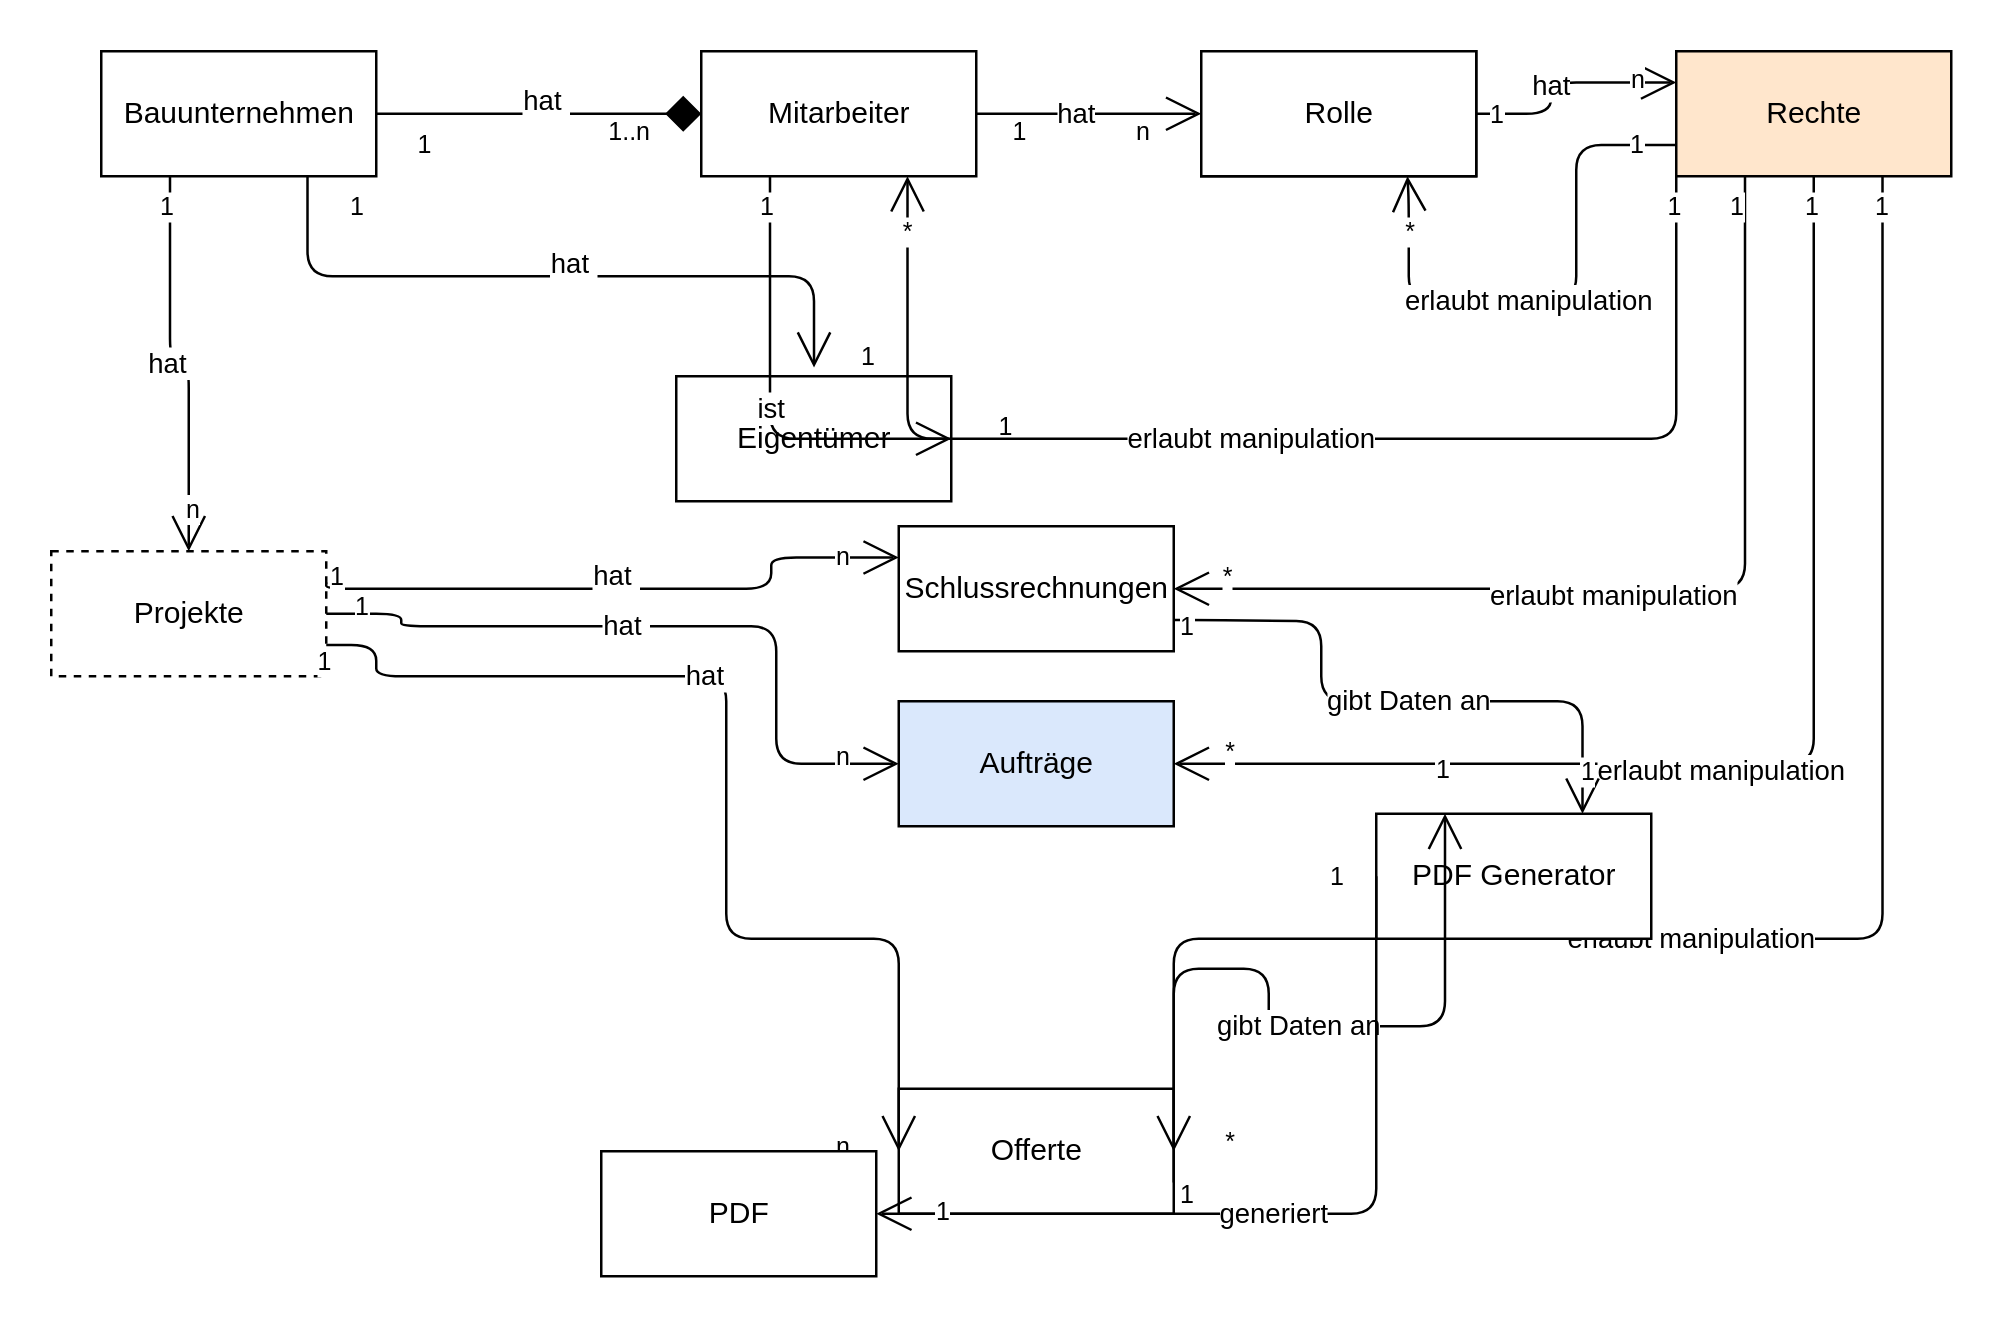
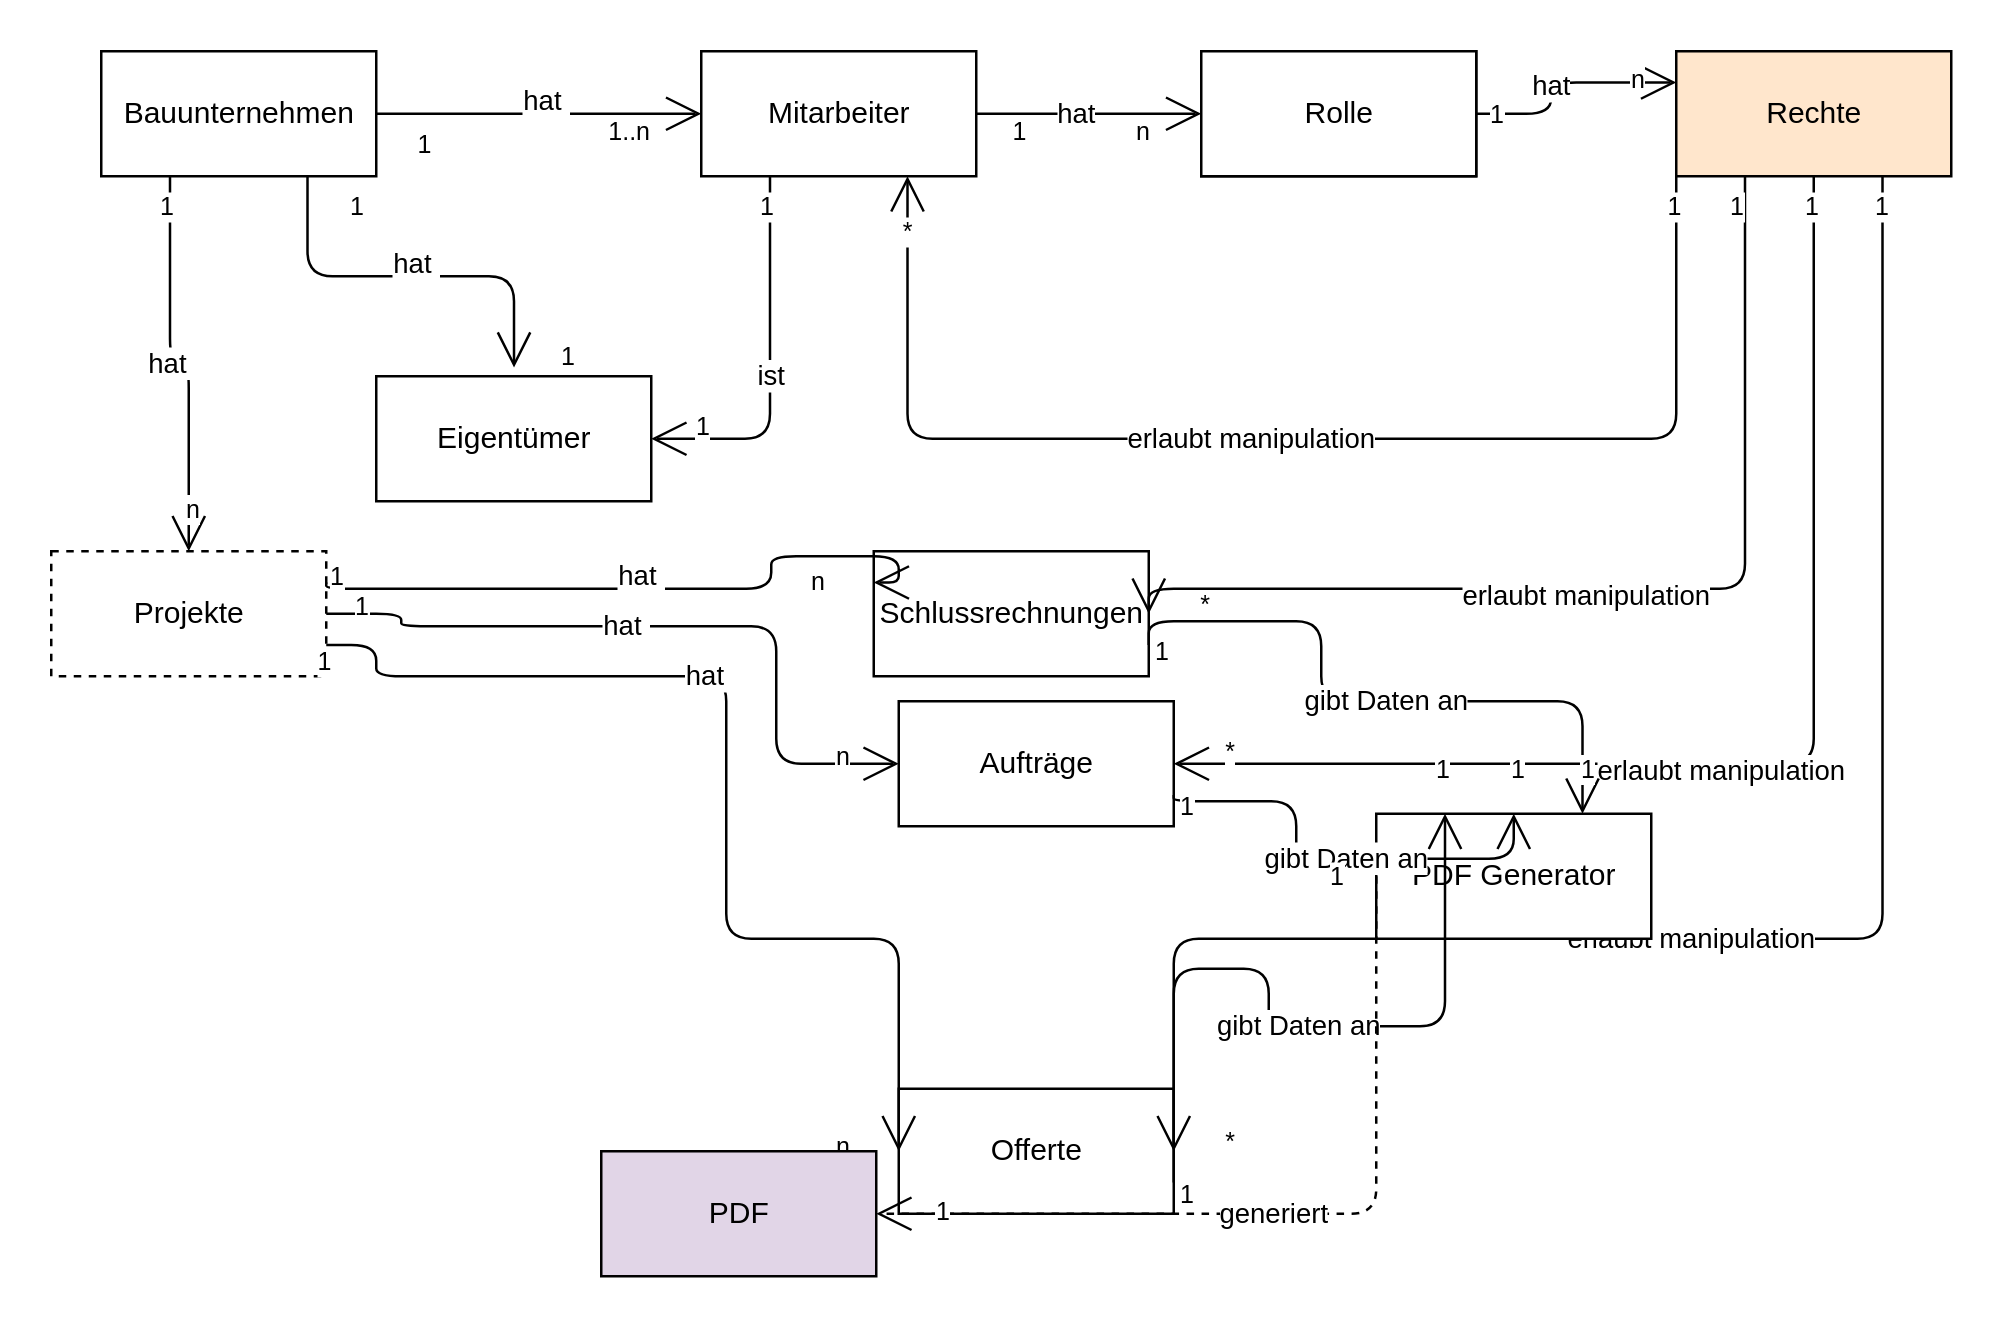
edge "Bauunternehmen" -> "Mitarbeiter": arrowhead diamond -> open
edge "Rechte" -> "Rolle": removed, labels "1", "erlaubt manipulation", "*"
node "Eigentümer": moved (814, 439) -> (514, 439)
node "Schlussrechnungen": moved (1036, 589) -> (1011, 614)
node "Aufträge": fillcolor #dae8fc -> #ffffff
edge "Aufträge" -> "PDF Generator": added, labels "1", "gibt Daten an", "1"
edge "PDF Generator" -> "PDF": style solid -> dashed
node "PDF": fillcolor #ffffff -> #e1d5e7
